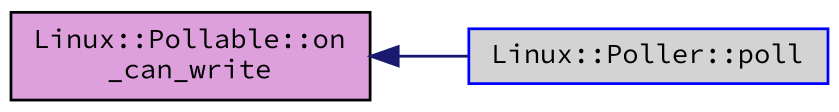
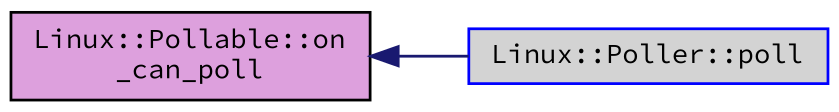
node "Linux::Pollable::on _can_write": label "Linux::Pollable::on _can_write" -> "Linux::Pollable::on _can_poll"
